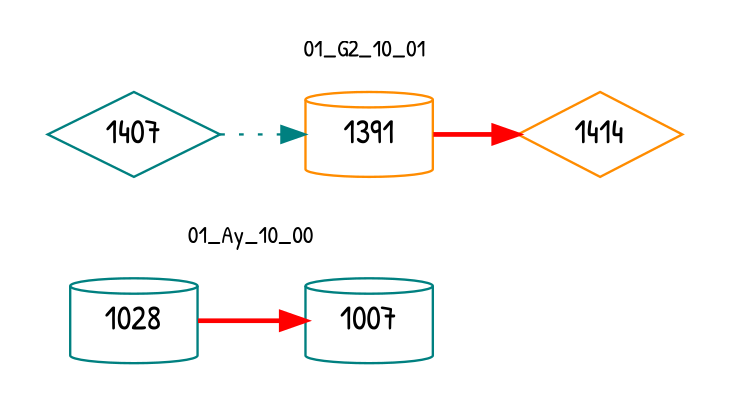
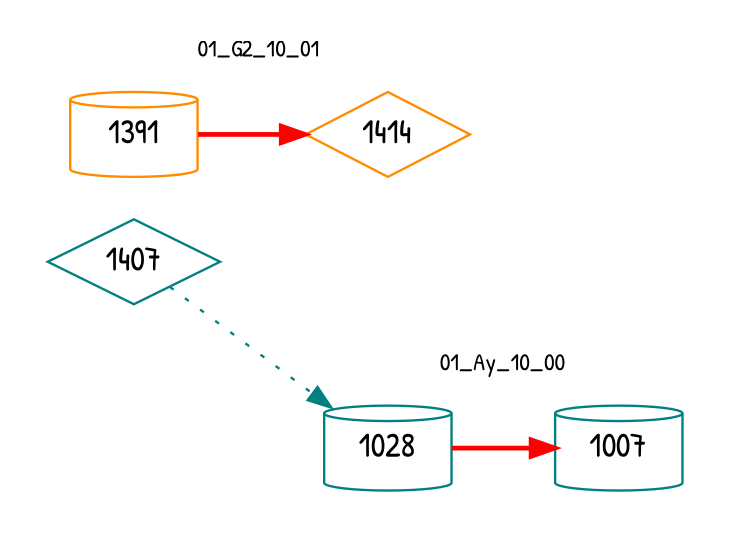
edge "1407" -> "1391": now "1407" -> "1028"
